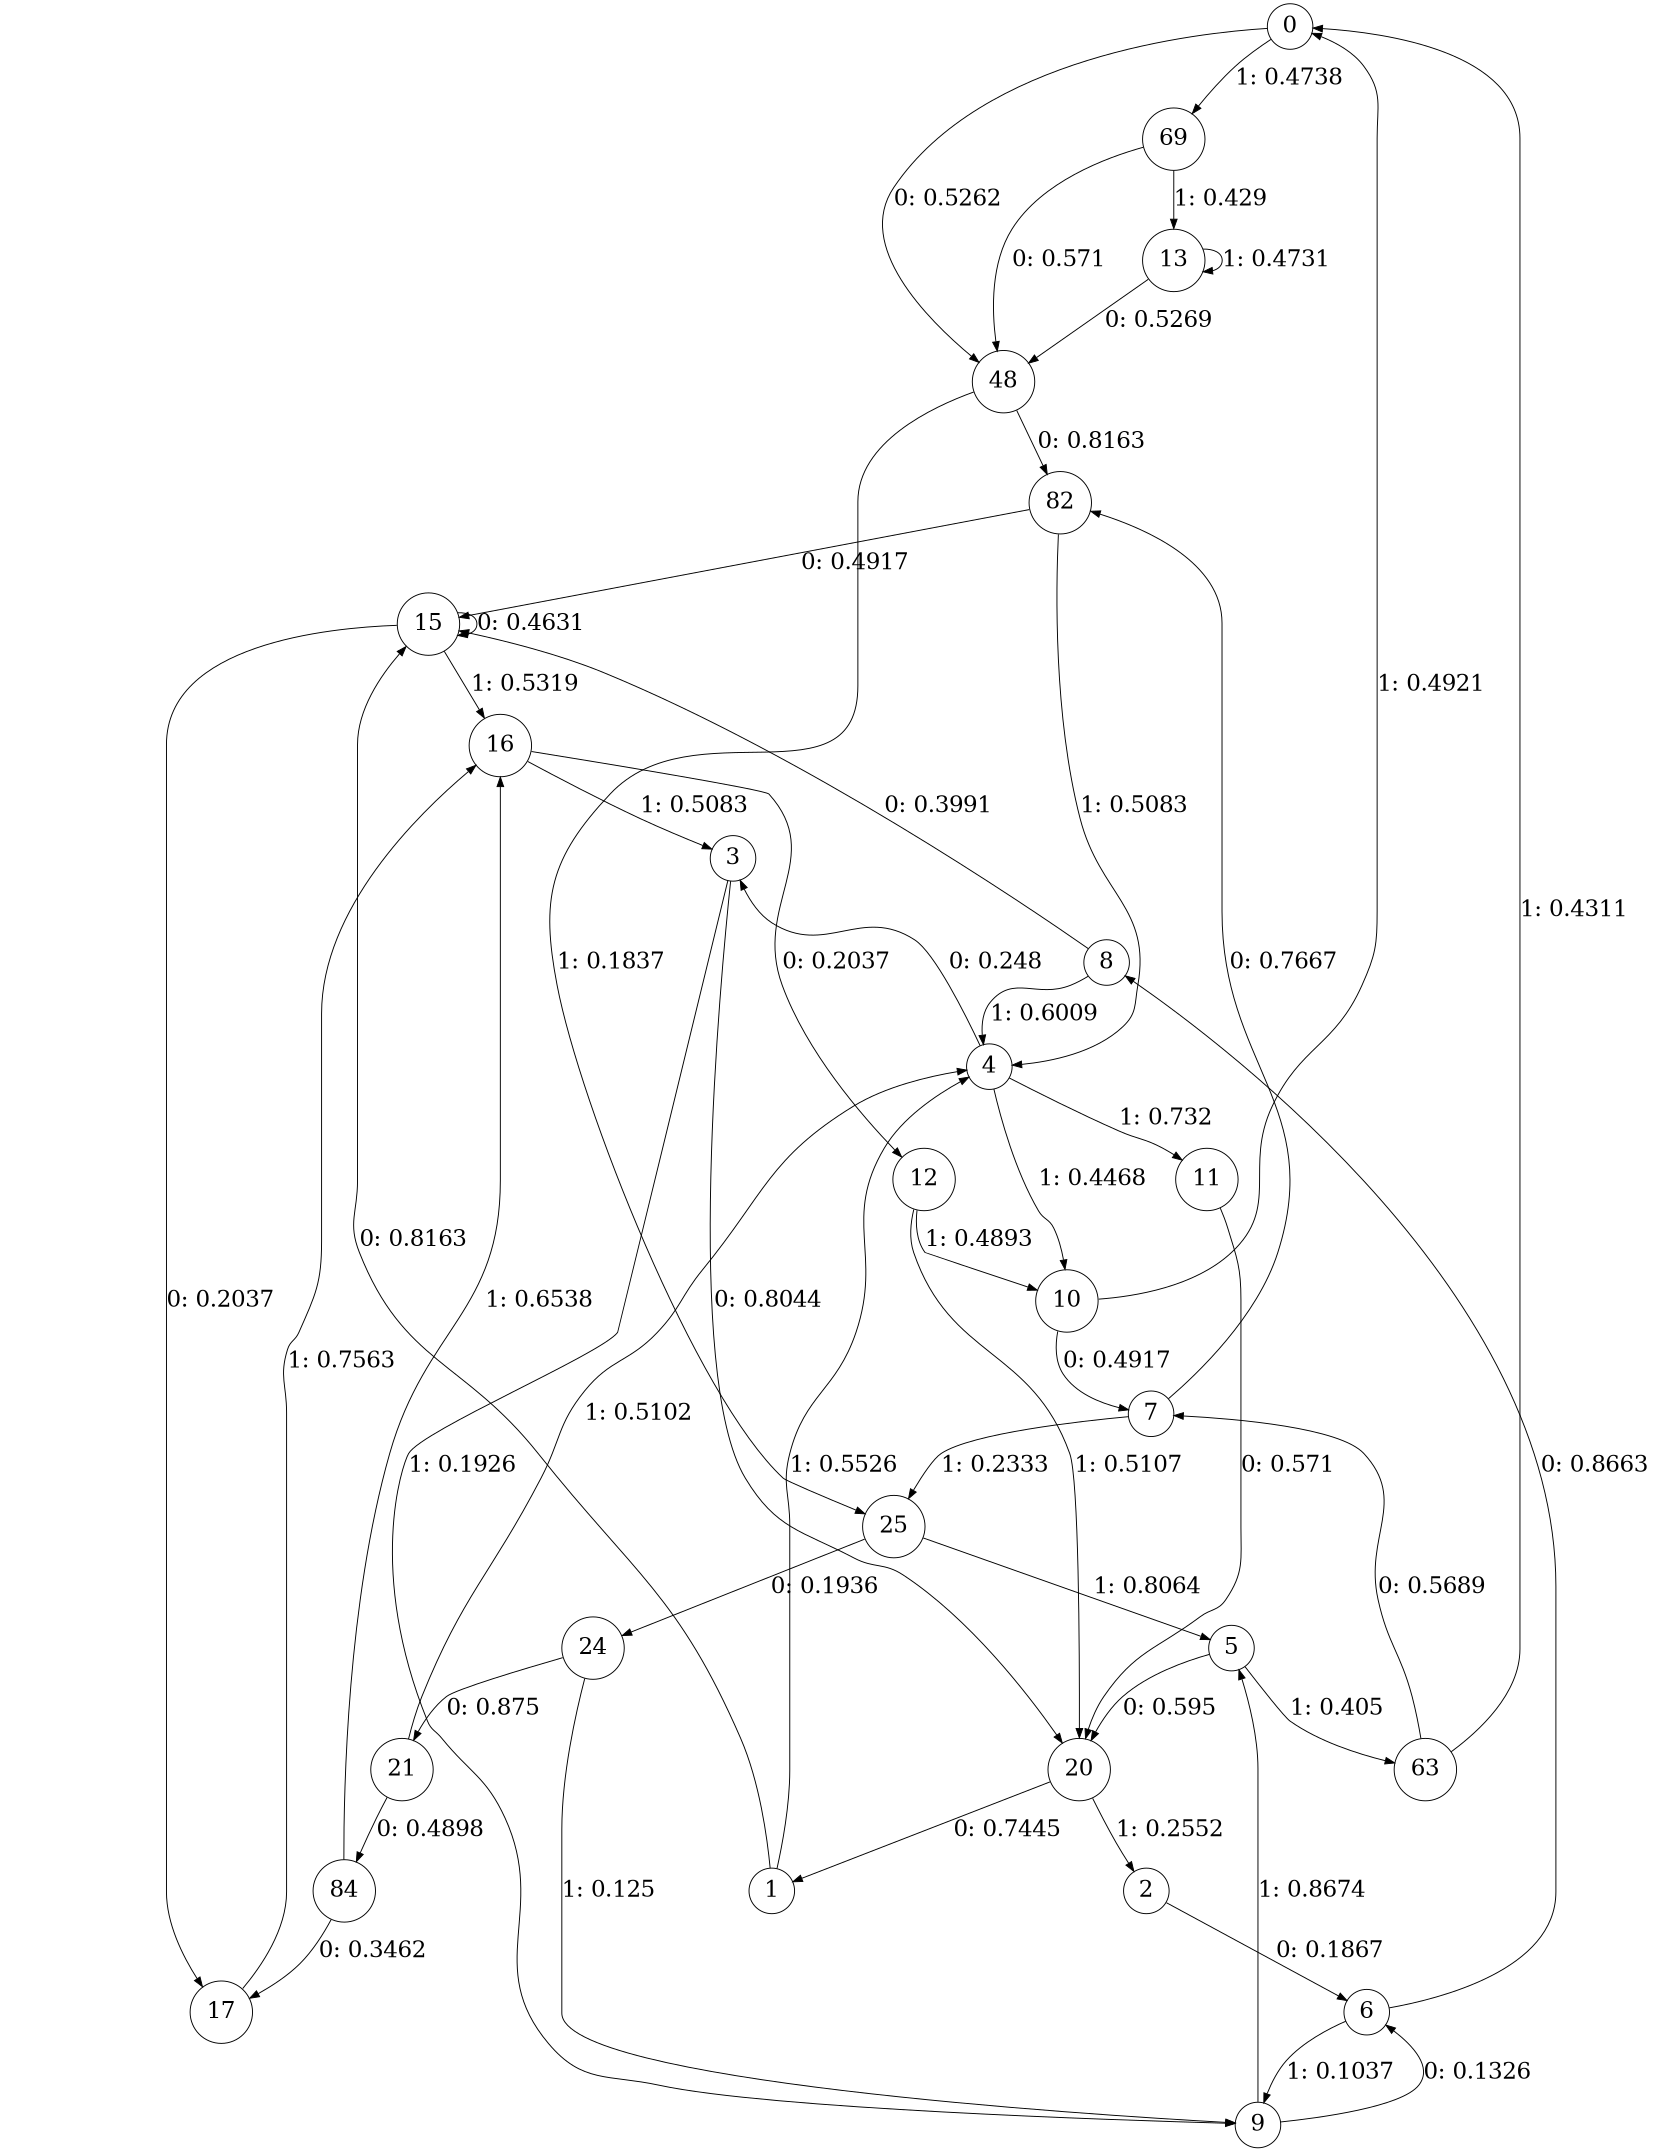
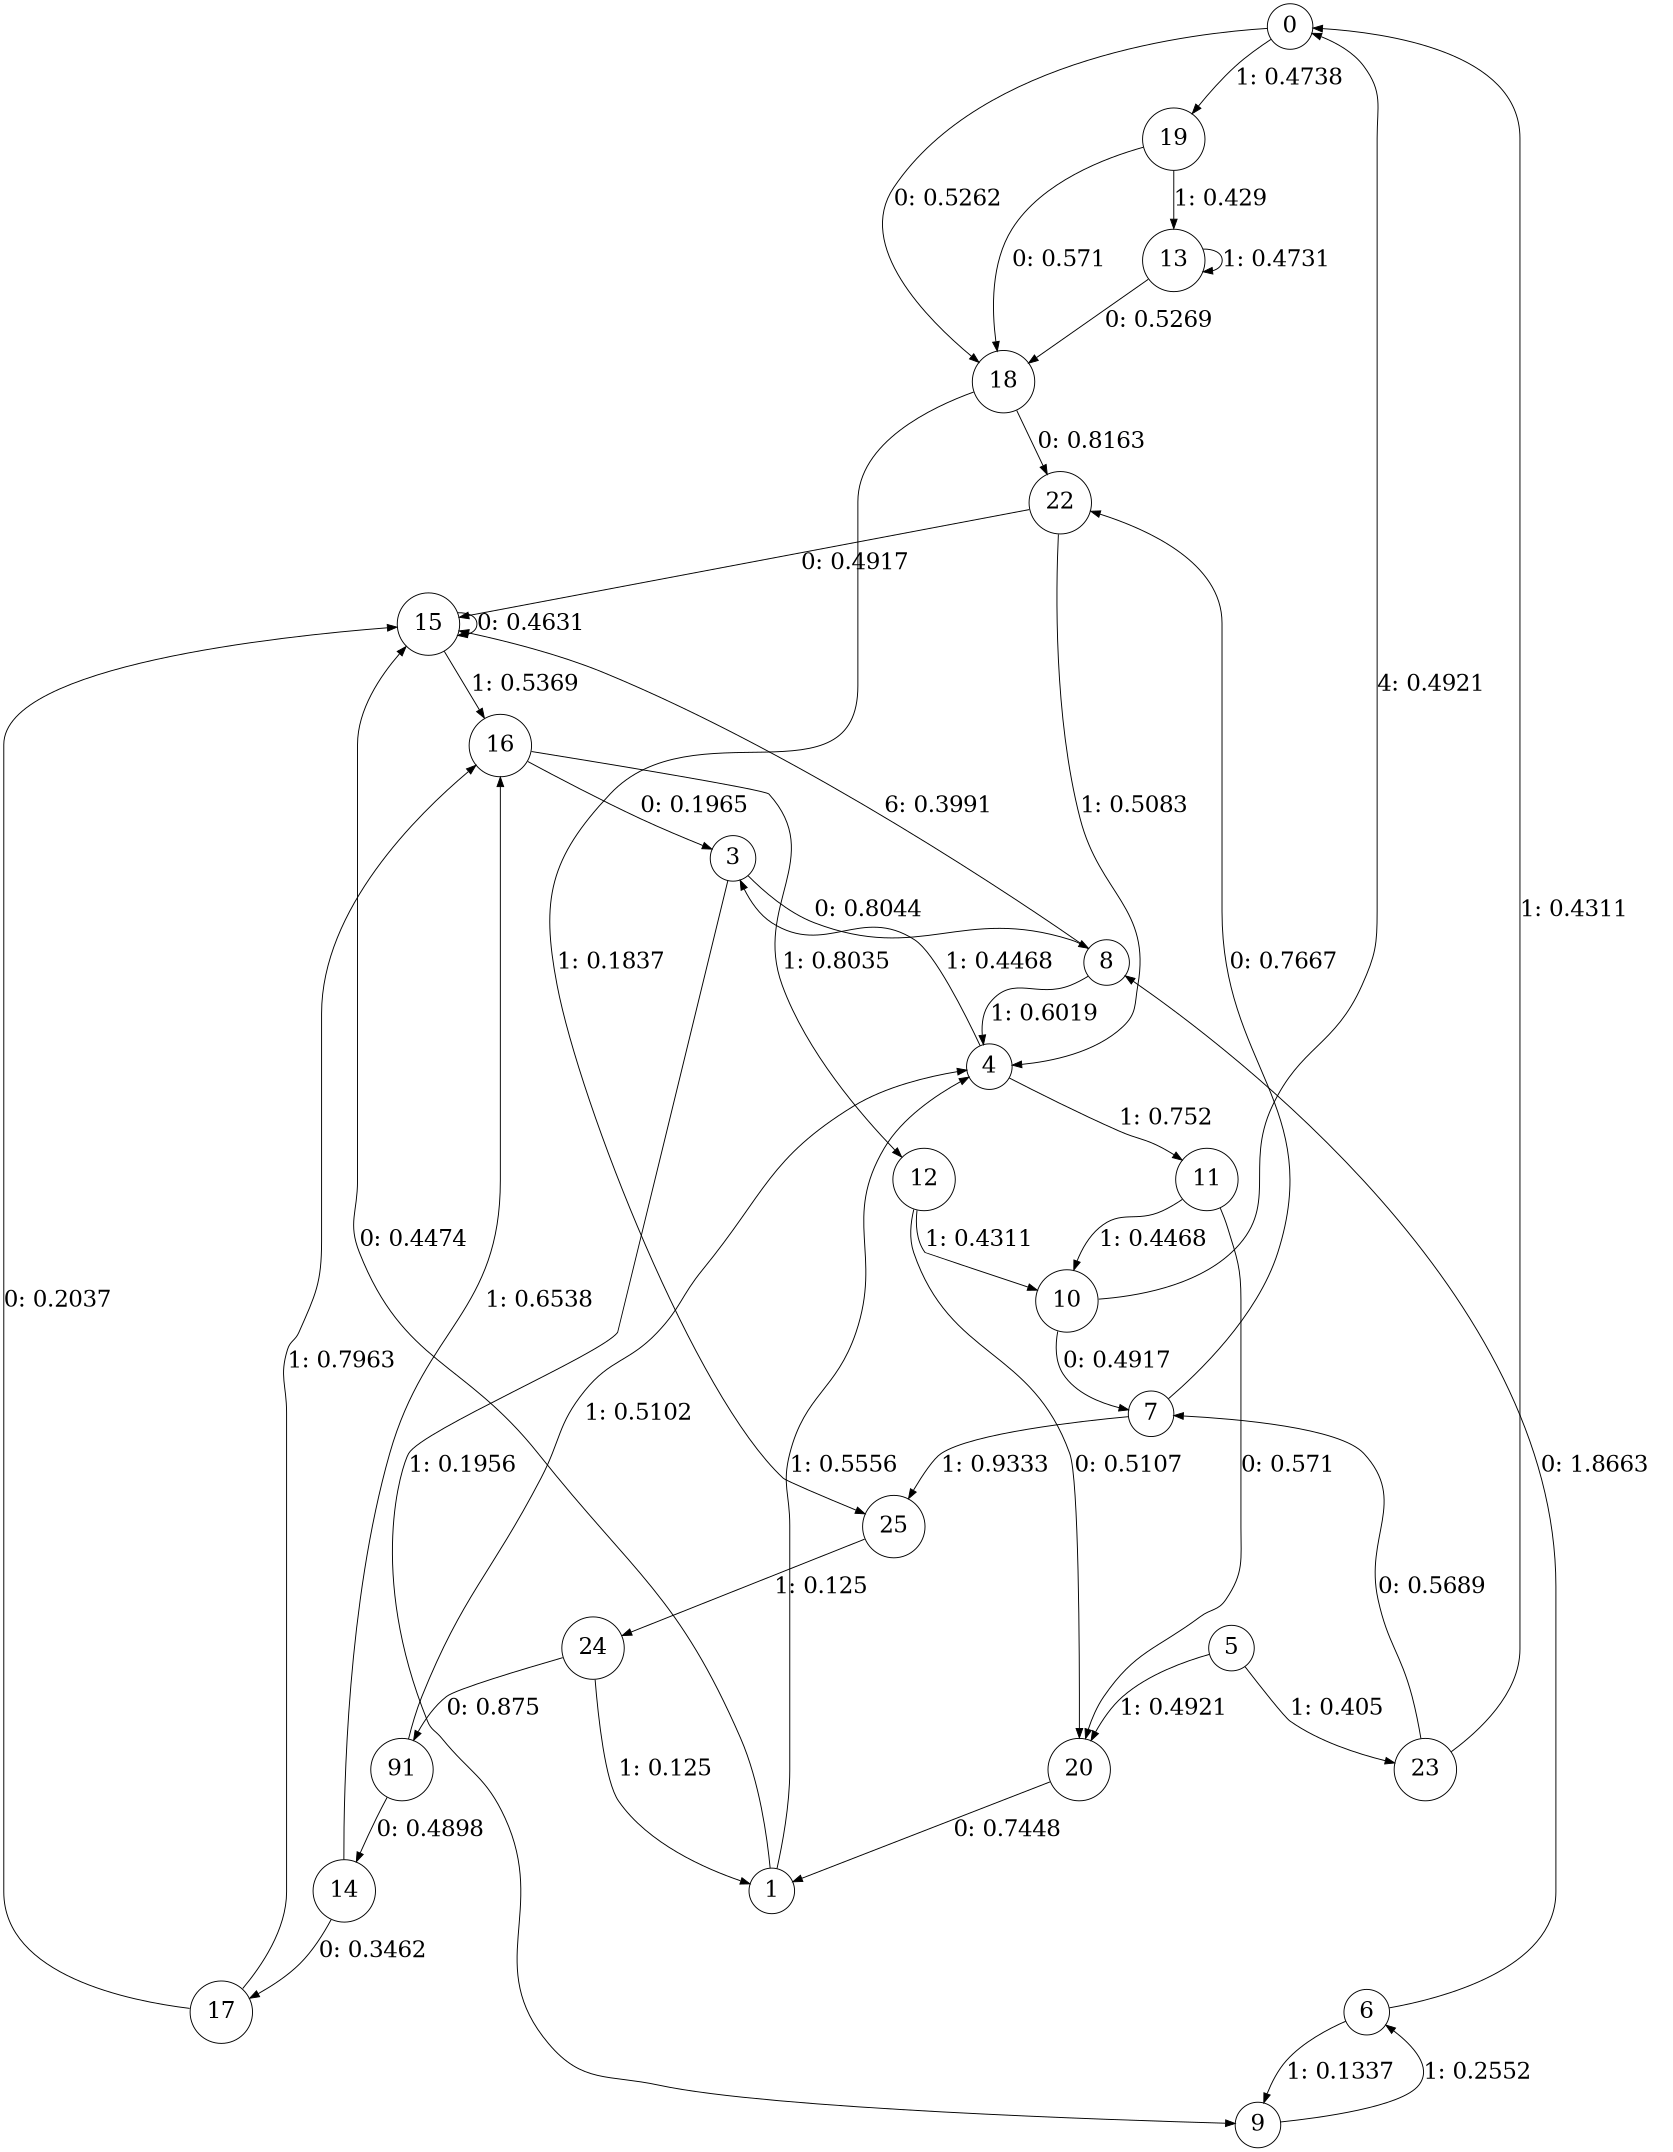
node "69": label "69" -> "19"
node "48": label "48" -> "18"
node "82": label "82" -> "22"
edge "15" -> "16": label "1: 0.5319   " -> "1: 0.5369   "
edge "10" -> "0": label "1: 0.4921   " -> "4: 0.4921   "
edge "16" -> "3": label "1: 0.5083   " -> "0: 0.1965   "
edge "8" -> "15": label "0: 0.3991   " -> "6: 0.3991   "
edge "16" -> "12": label "0: 0.2037   " -> "1: 0.8035   "
edge "4" -> "3": label "0: 0.248    " -> "1: 0.4468   "
edge "8" -> "4": label "1: 0.6009   " -> "1: 0.6019   "
edge "4" -> "11": label "1: 0.732    " -> "1: 0.752    "
edge "4" -> "10": now "11" -> "10"
edge "15" -> "17": reversed
edge "1" -> "15": label "0: 0.8163   " -> "0: 0.4474   "
edge "12" -> "10": label "1: 0.4893   " -> "1: 0.4311   "
edge "17" -> "16": label "1: 0.7563   " -> "1: 0.7963   "
edge "3" -> "20": now "3" -> "8"
edge "3" -> "9": label "1: 0.1926   " -> "1: 0.1956   "
edge "1" -> "4": label "1: 0.5526   " -> "1: 0.5556   "
edge "7" -> "25": label "1: 0.2333   " -> "1: 0.9333   "
edge "12" -> "20": label "1: 0.5107   " -> "0: 0.5107   "
edge "6" -> "8": label "0: 0.8663   " -> "0: 1.8663   "
edge "25" -> "24": label "0: 0.1936   " -> "1: 0.125    "
edge "25" -> "5": removed, label "1: 0.8064"
edge "5" -> "20": label "0: 0.595    " -> "1: 0.4921   "
node "21": label "21" -> "91"
node "63": label "63" -> "23"
edge "20" -> "1": label "0: 0.7445   " -> "0: 0.7448   "
edge "9" -> "5": removed, label "1: 0.8674"
node "84": label "84" -> "14"
node "2": removed
edge "24" -> "9": now "24" -> "1"
edge "6" -> "9": label "1: 0.1037   " -> "1: 0.1337   "
edge "9" -> "6": label "0: 0.1326   " -> "1: 0.2552   "
